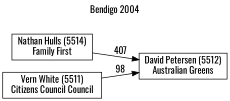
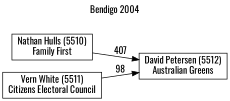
node "Nathan Hulls (5514) Family First": label "Nathan Hulls (5514) Family First" -> "Nathan Hulls (5510) Family First"
node "Vern White (5511) Citizens Council Council": label "Vern White (5511) Citizens Council Council" -> "Vern White (5511) Citizens Electoral Council"
